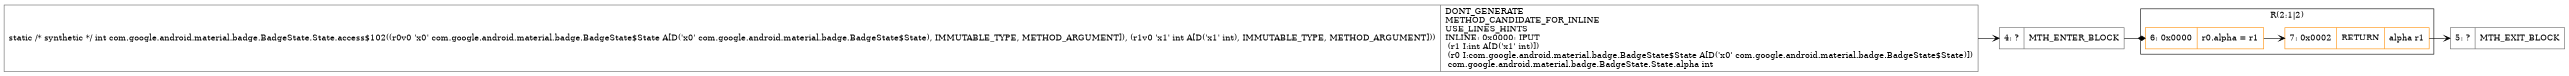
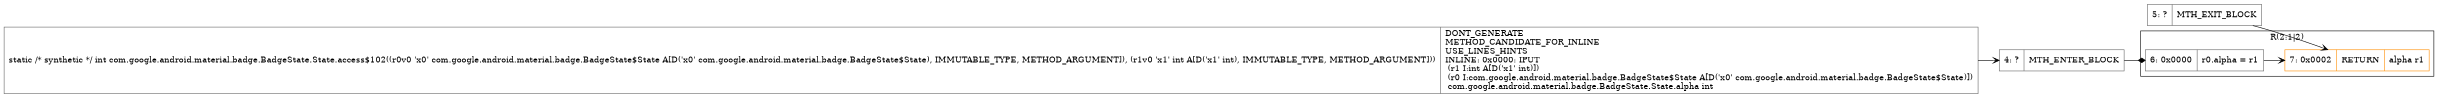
node "6: 0x0000": color darkorange -> gray40
edge "7: 0x0002" -> "5: ?": reversed
